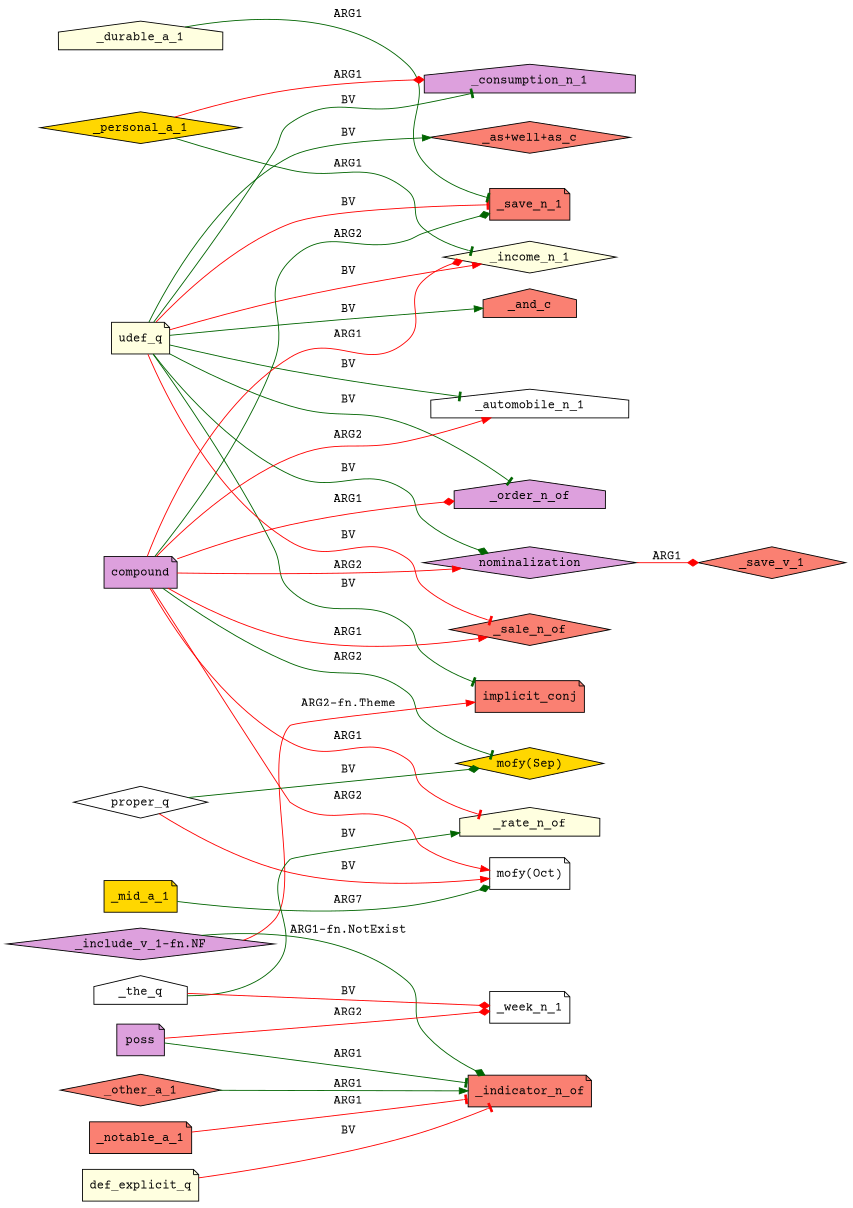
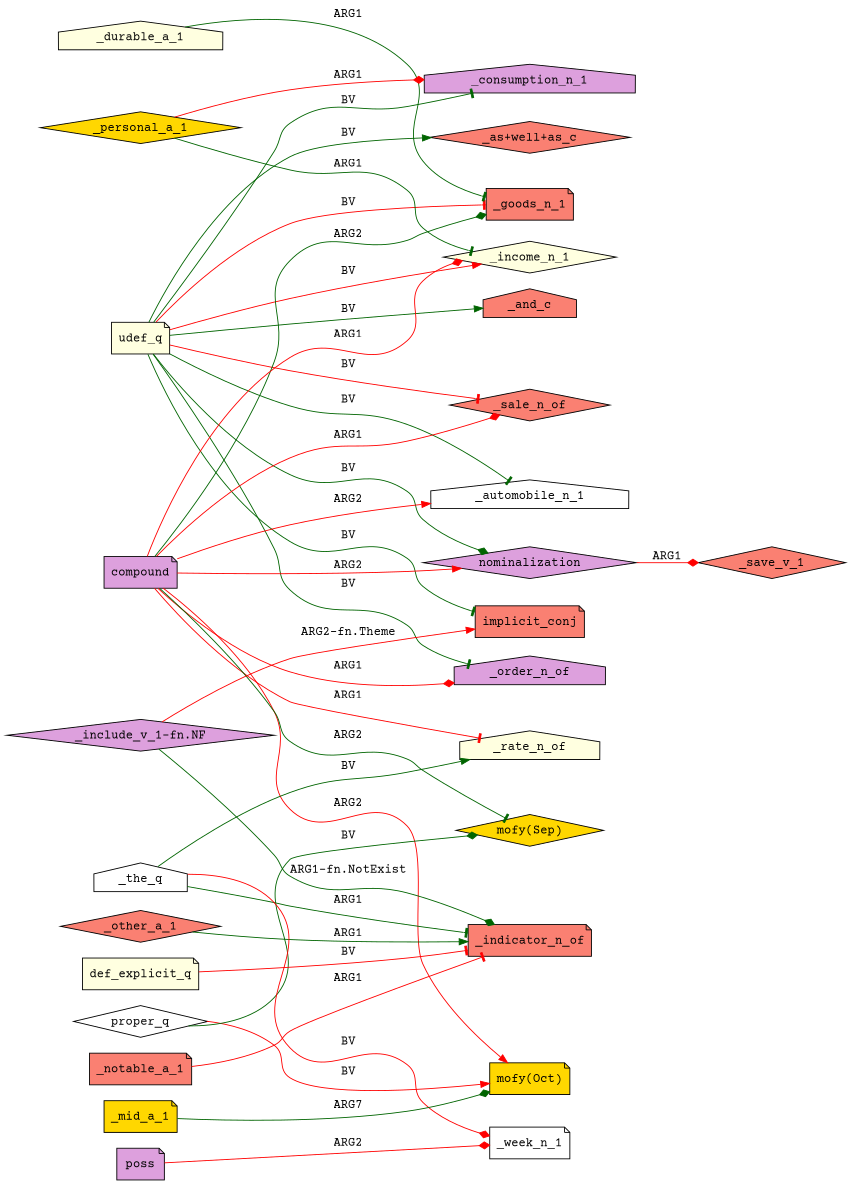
node "_save_n_1": label "_save_n_1" -> "_goods_n_1"
edge "compound" -> "_sale_n_of": arrowhead normal -> diamond
node "mofy(Oct)": fillcolor white -> gold
edge "poss" -> "_indicator_n_of": now "_the_q" -> "_indicator_n_of"
